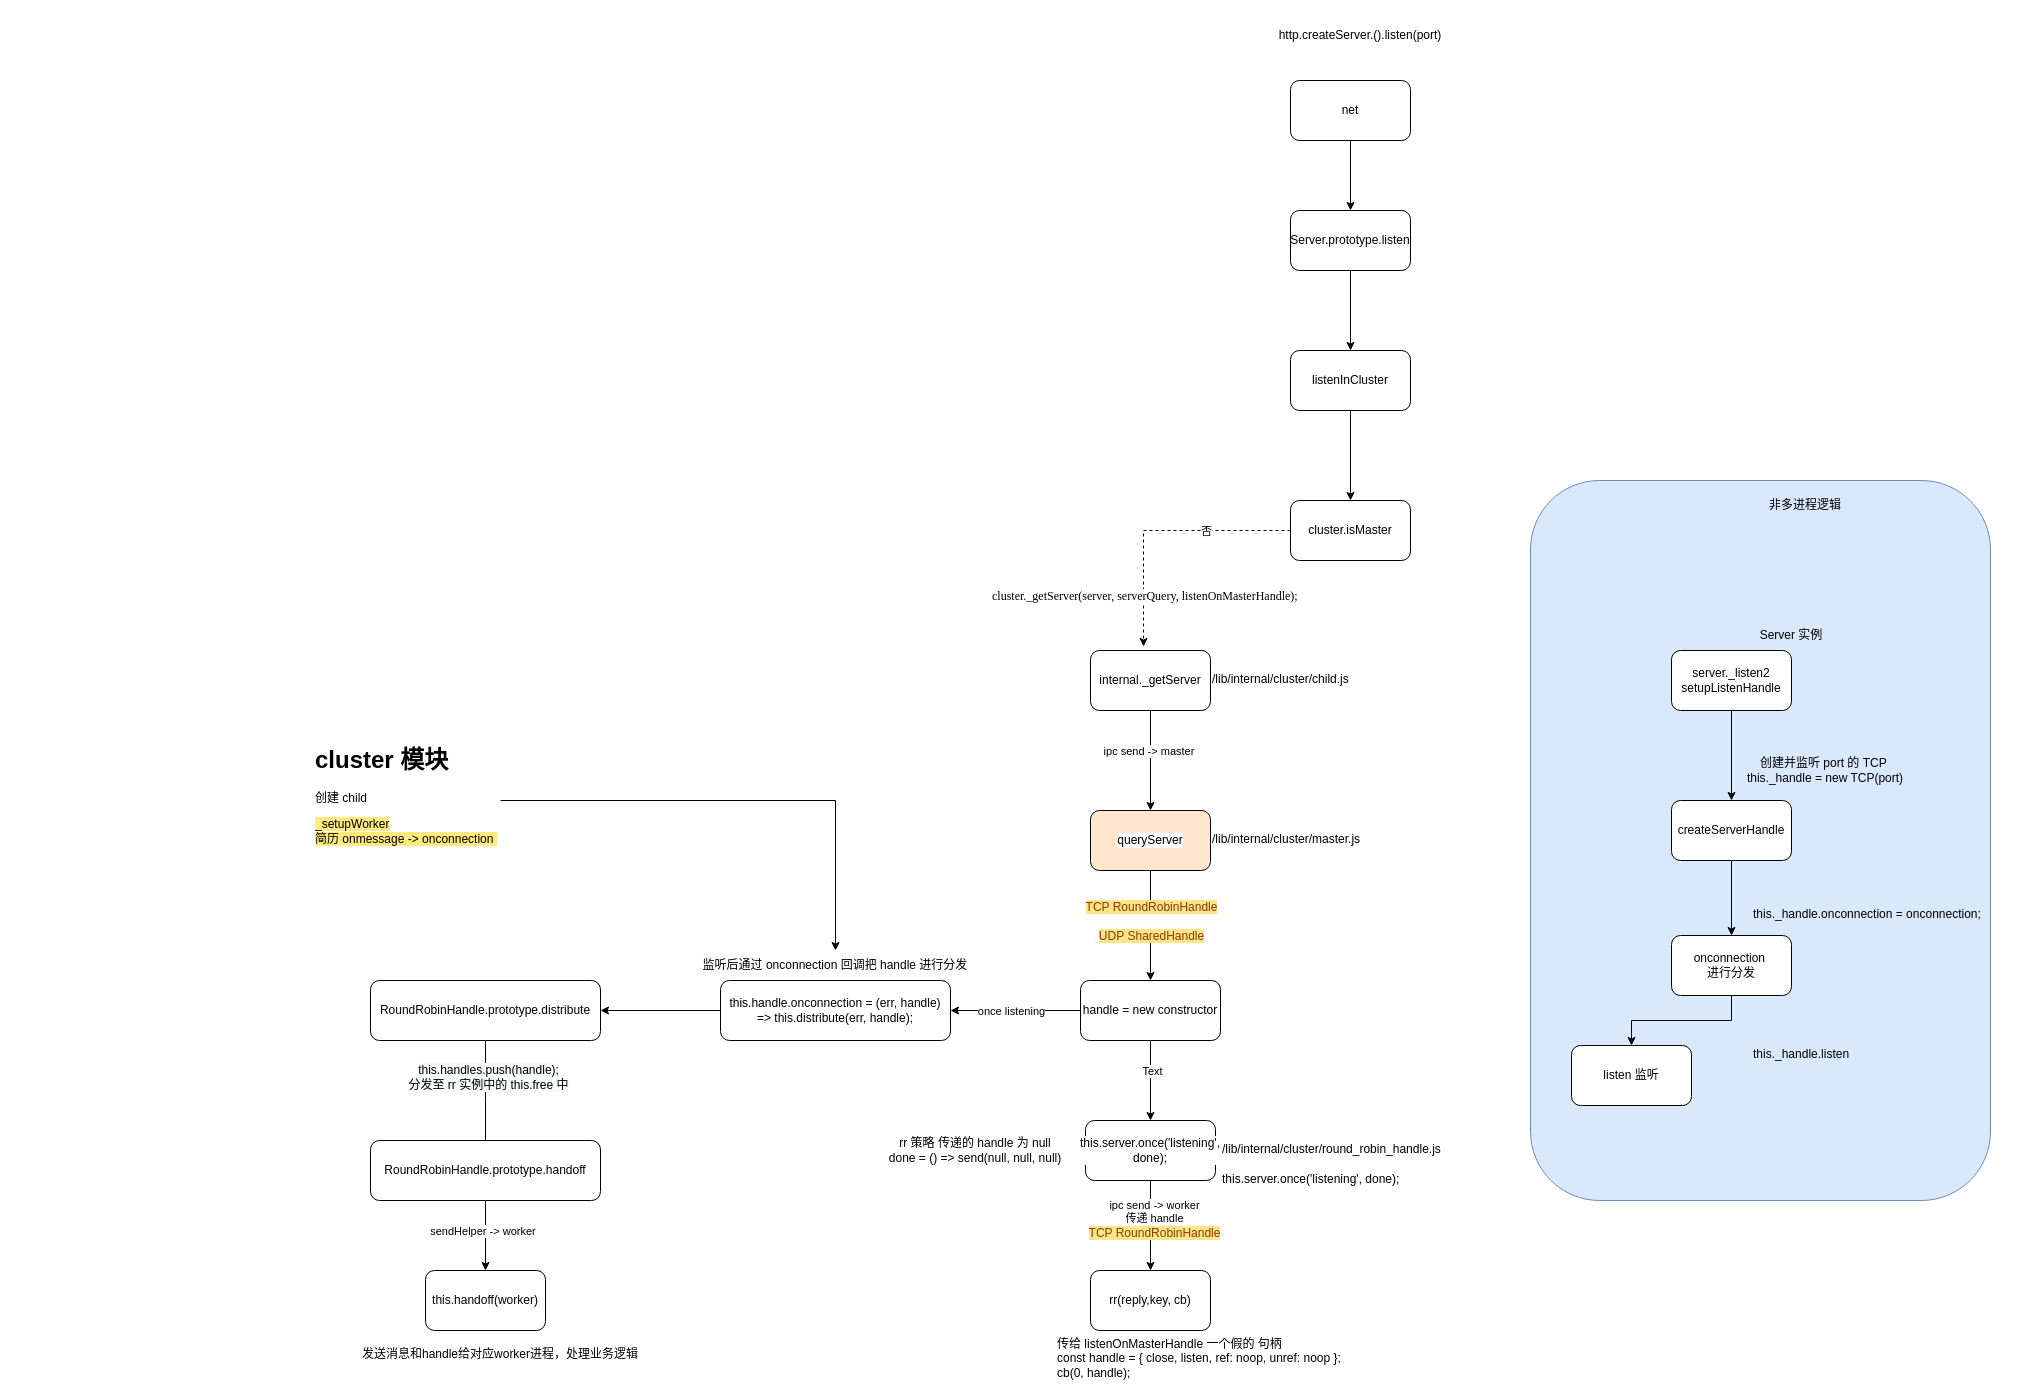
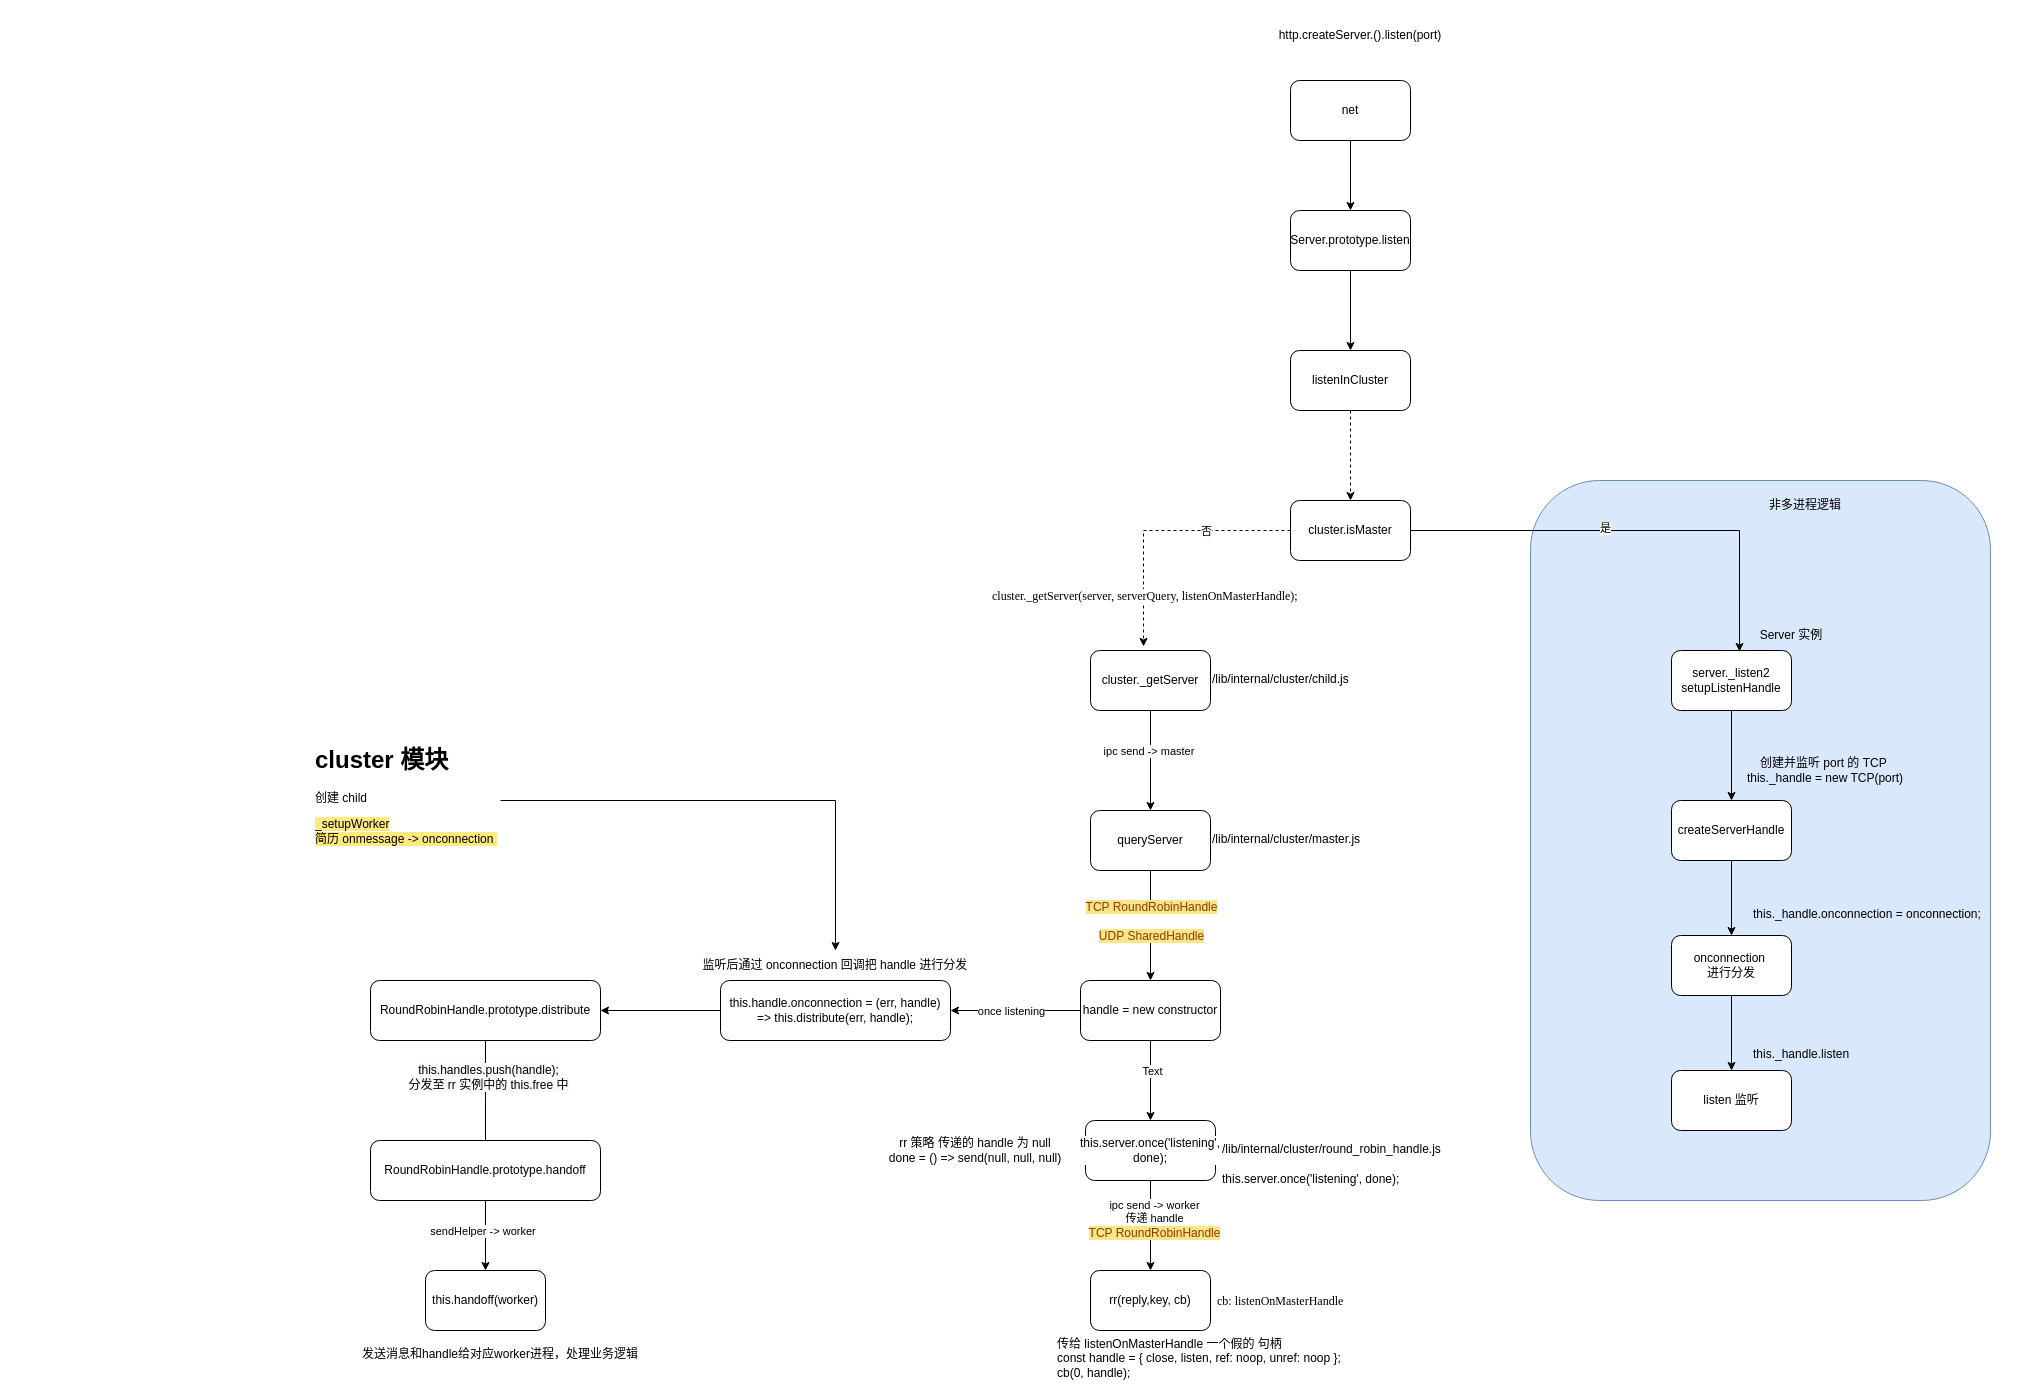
edge "listenInCluster" -> "cluster.isMaster": style solid -> dashed
edge "cluster.isMaster" -> "server._listen2 setupListenHandle": added, label "是"
node "internal._getServer": label "internal._getServer" -> "cluster._getServer"
node "queryServer": fillcolor #ffe6cc -> #ffffff
node "listen 监听": moved (1632, 1076) -> (1732, 1101)
node "cb: listenOnMasterHandle": added
